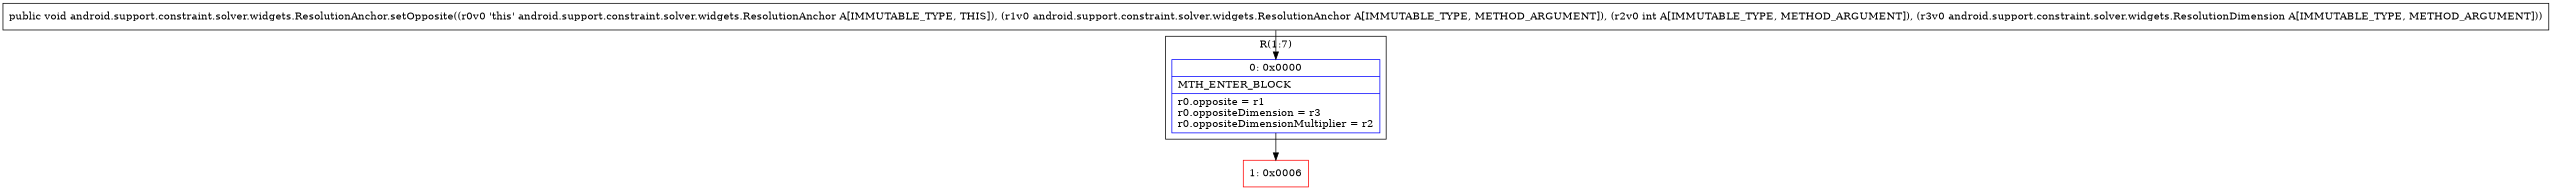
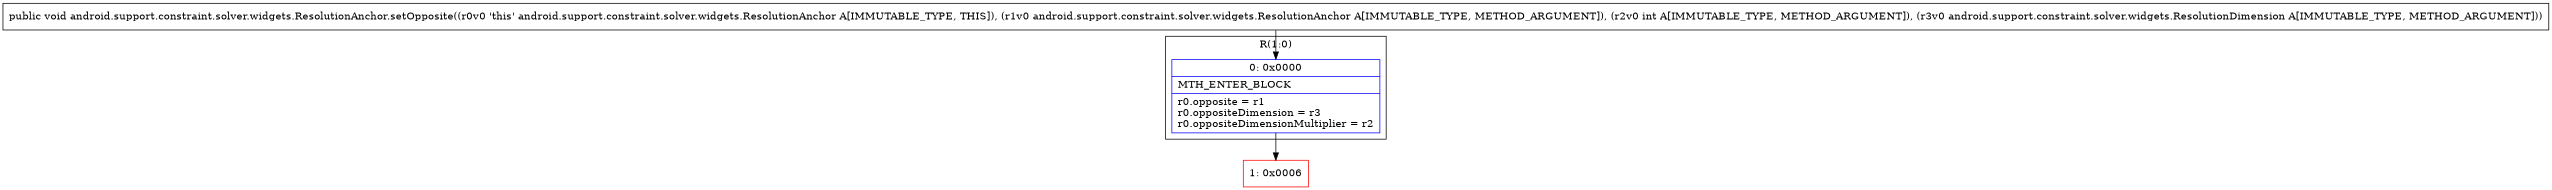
cluster "R(1:7)": label "R(1:7)" -> "R(1:0)"
